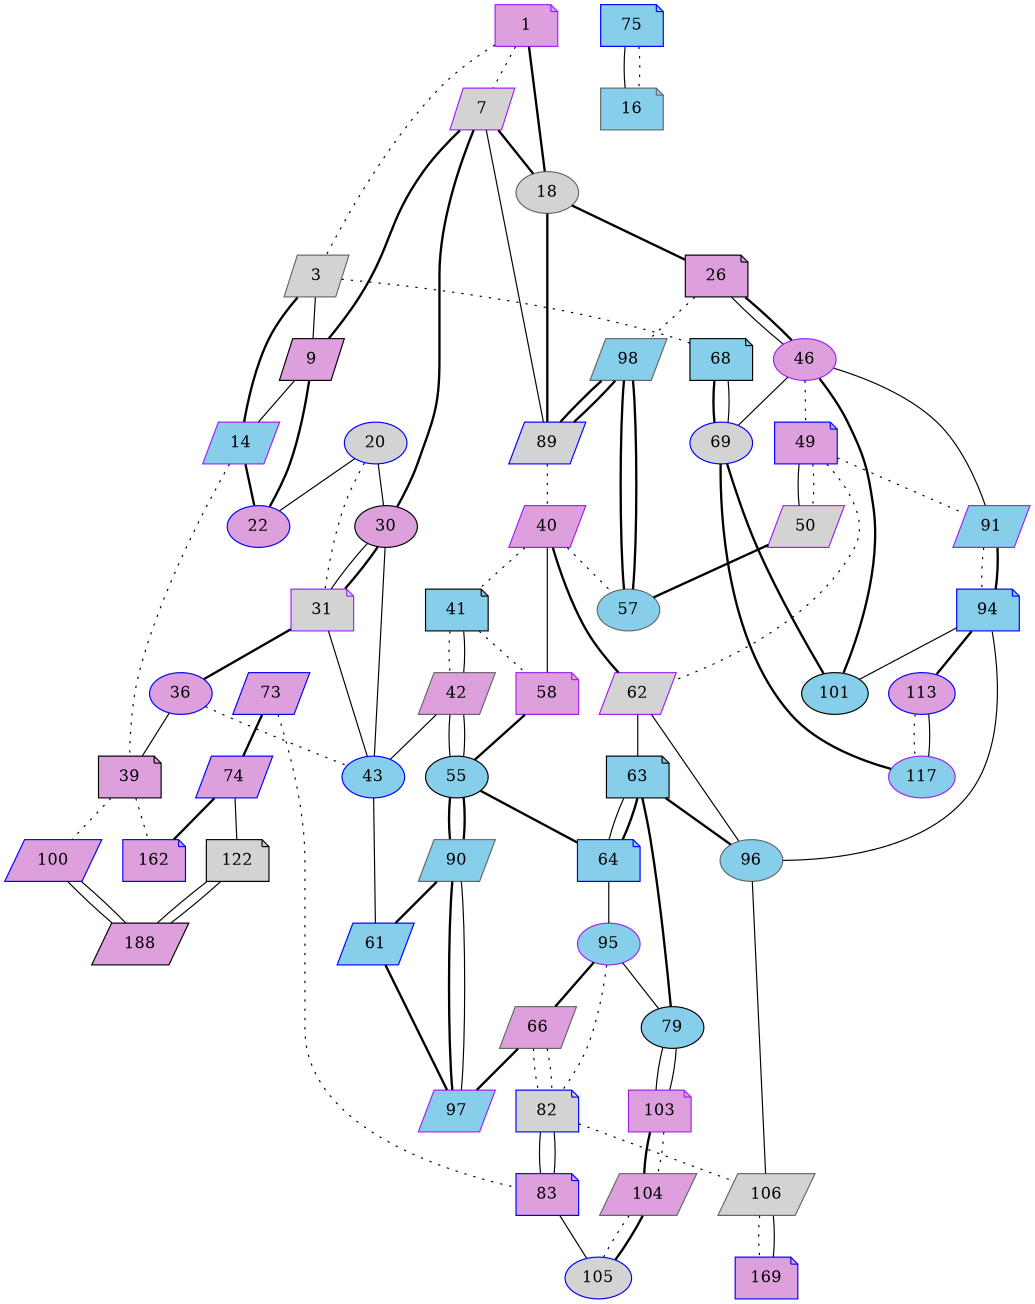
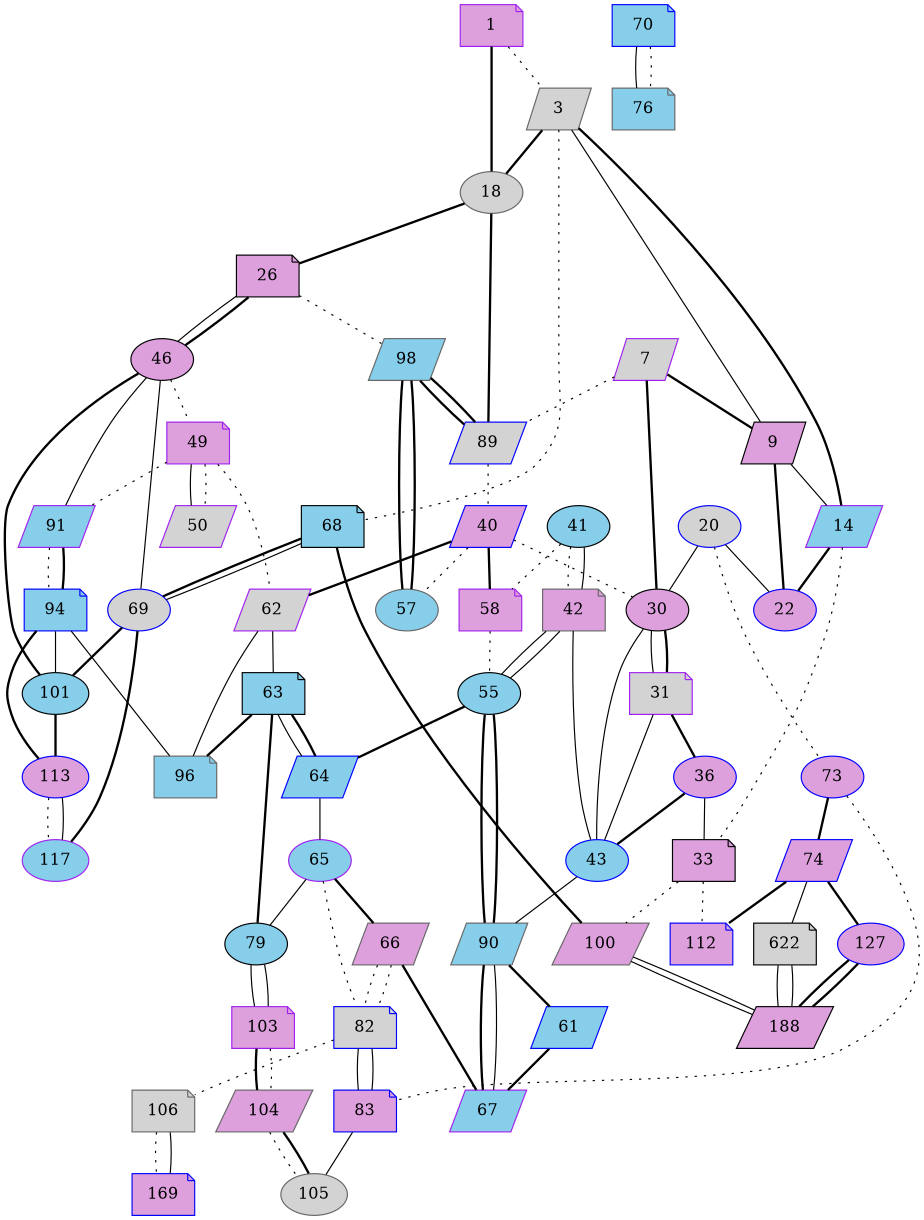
node "75": label "75" -> "70"
edge "1" -- "7": removed
node "16": label "16" -> "76"
edge "7" -- "18": now "3" -- "18"
edge "7" -- "89": style solid -> dotted
node "46": color purple -> black
node "49": color blue -> purple
edge "20" -- "31": now "20" -- "73"
node "40": color purple -> blue
edge "40" -- "41": now "40" -- "30"
edge "50" -- "57": removed
node "41": shape note -> ellipse
edge "40" -- "58": style solid -> bold
node "73": shape parallelogram -> ellipse
node "42": shape parallelogram -> note
edge "101" -- "113": added
edge "36" -- "43": style dotted -> bold
edge "58" -- "55": style bold -> dotted
edge "68" -- "100": added
node "39": label "39" -> "33"
edge "43" -- "61": now "43" -- "90"
node "100": color blue -> gray40
node "162": label "162" -> "112"
node "122": label "122" -> "622"
node "64": shape note -> parallelogram
node "96": shape ellipse -> note
node "95": label "95" -> "65"
node "127": added
edge "96" -- "106": removed
node "97": label "97" -> "67"
node "106": shape parallelogram -> note
node "105": color blue -> gray40
